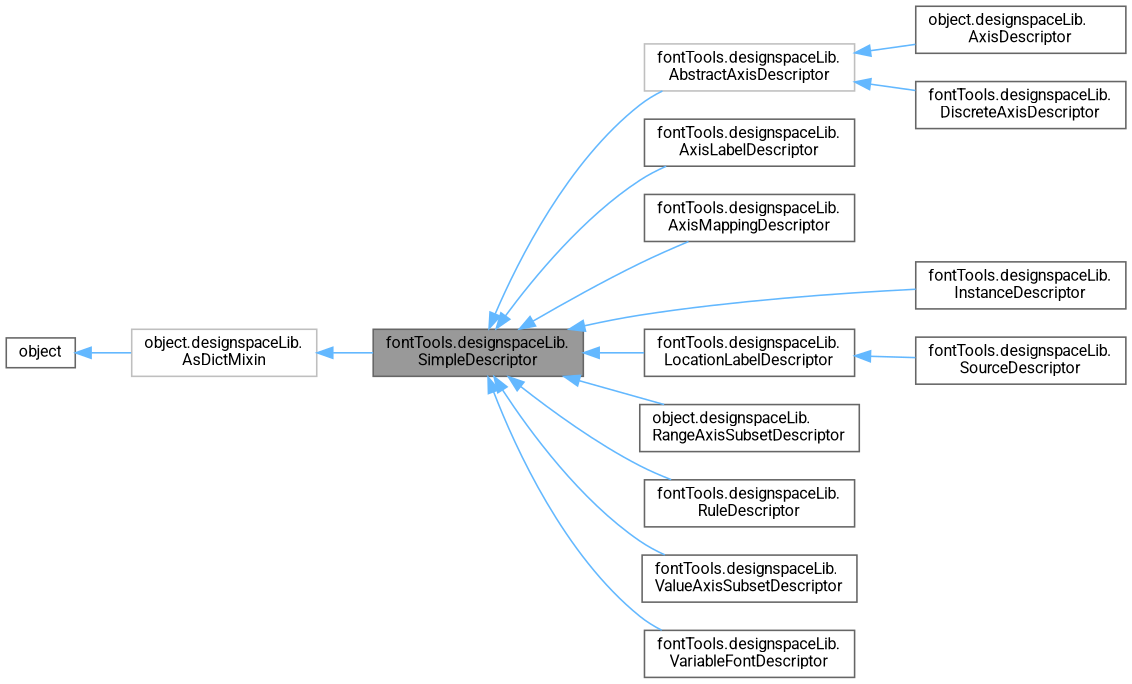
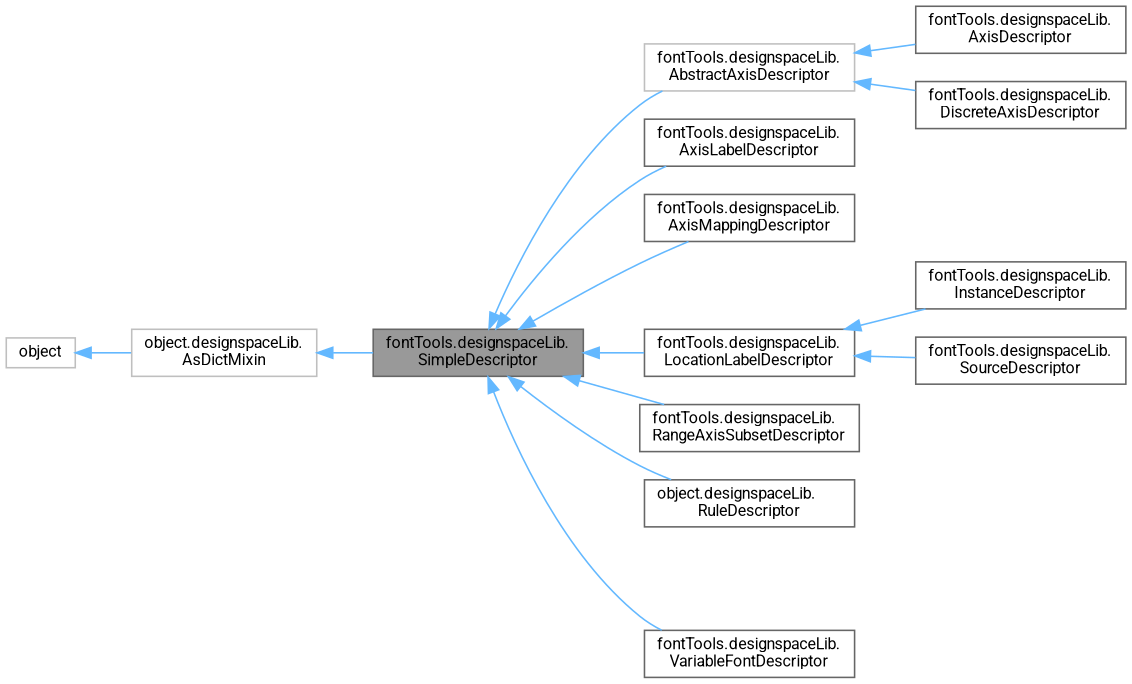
node "object.designspaceLib. AxisDescriptor": label "object.designspaceLib. AxisDescriptor" -> "fontTools.designspaceLib. AxisDescriptor"
edge "fontTools.designspaceLib. InstanceDescriptor" -> "fontTools.designspaceLib. SimpleDescriptor": now "fontTools.designspaceLib. InstanceDescriptor" -> "fontTools.designspaceLib. LocationLabelDescriptor"
node "object": color gray40 -> grey75
node "object.designspaceLib. RangeAxisSubsetDescriptor": label "object.designspaceLib. RangeAxisSubsetDescriptor" -> "fontTools.designspaceLib. RangeAxisSubsetDescriptor"
node "fontTools.designspaceLib. RuleDescriptor": label "fontTools.designspaceLib. RuleDescriptor" -> "object.designspaceLib. RuleDescriptor"
node "fontTools.designspaceLib. ValueAxisSubsetDescriptor": removed
